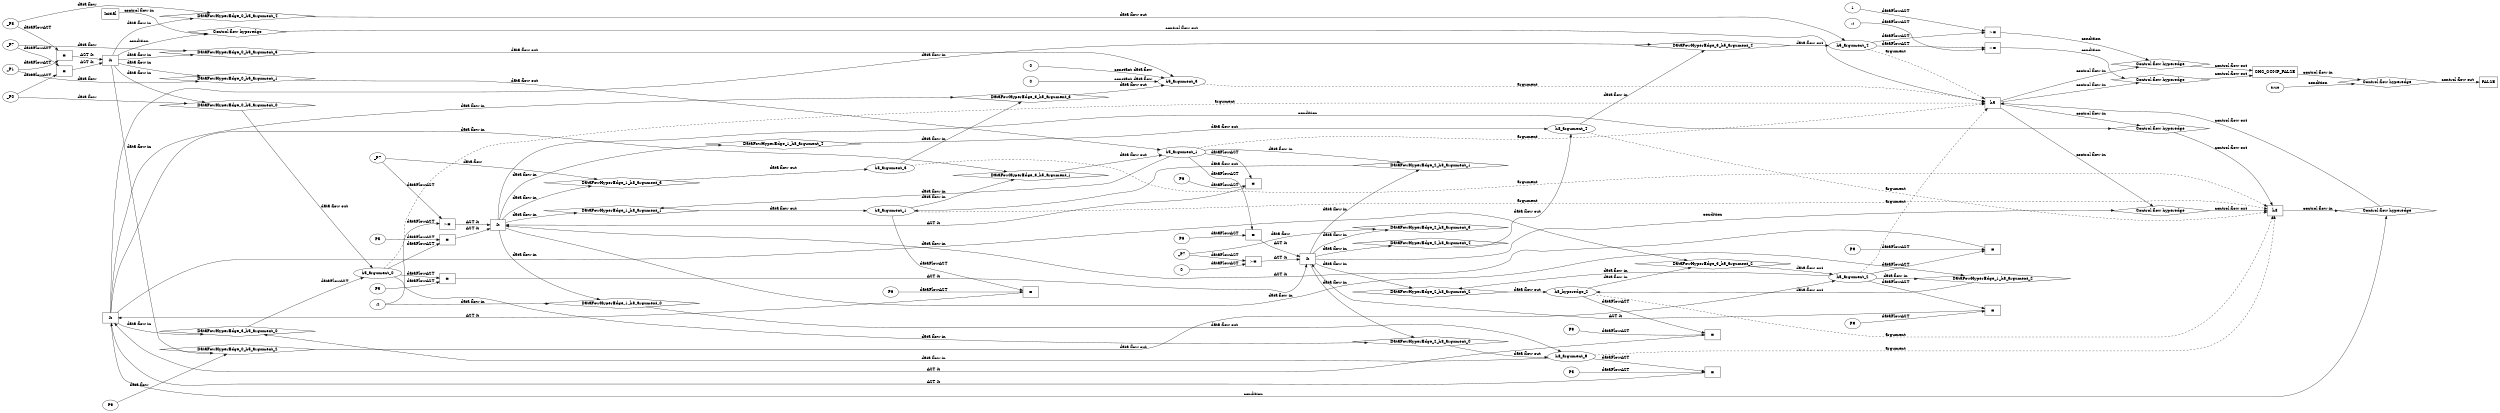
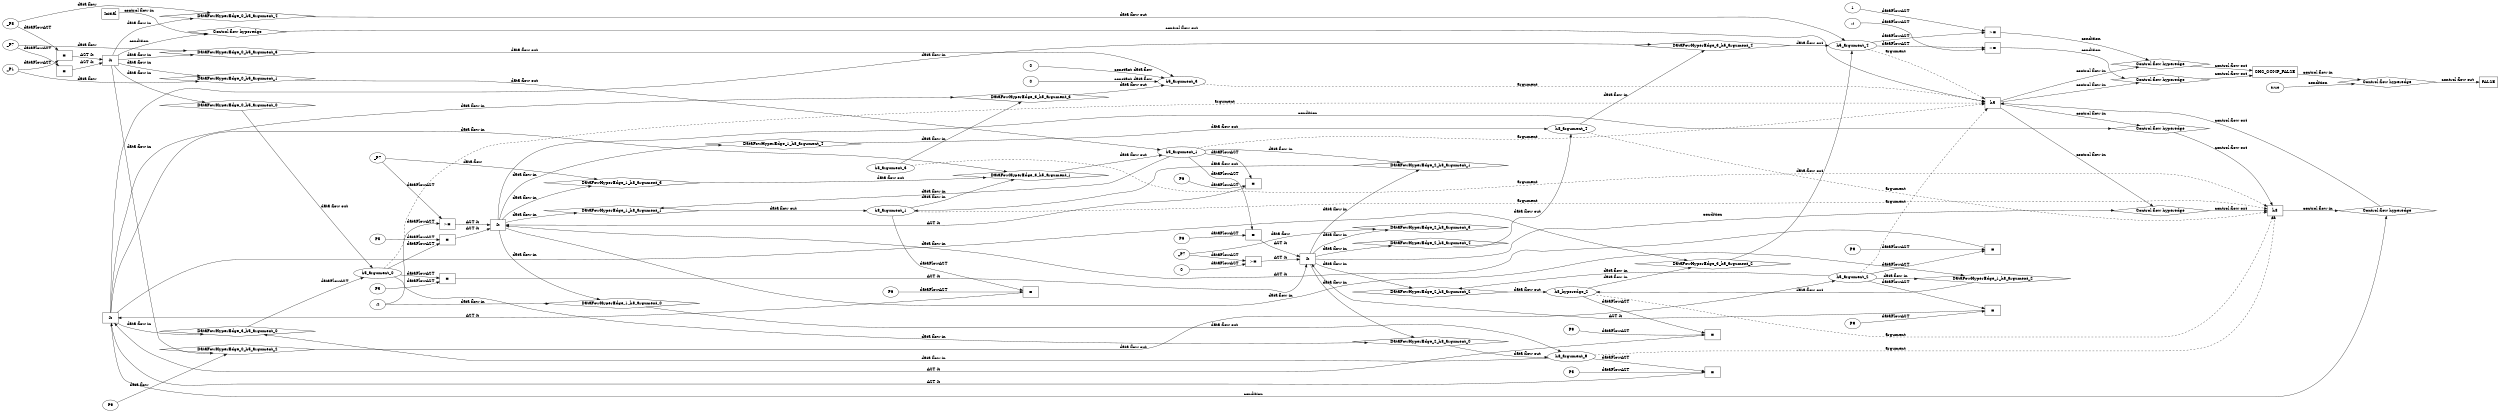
node "_P0": removed
edge "DataFowHyperEdge_1_h8_argument_3" -> "h8_argument_3": now "DataFowHyperEdge_1_h8_argument_3" -> "DataFowHyperEdge_3_h5_argument_1"
edge "DataFowHyperEdge_3_h5_argument_2" -> "h5_argument_2": now "DataFowHyperEdge_3_h5_argument_2" -> "h5_argument_4"
